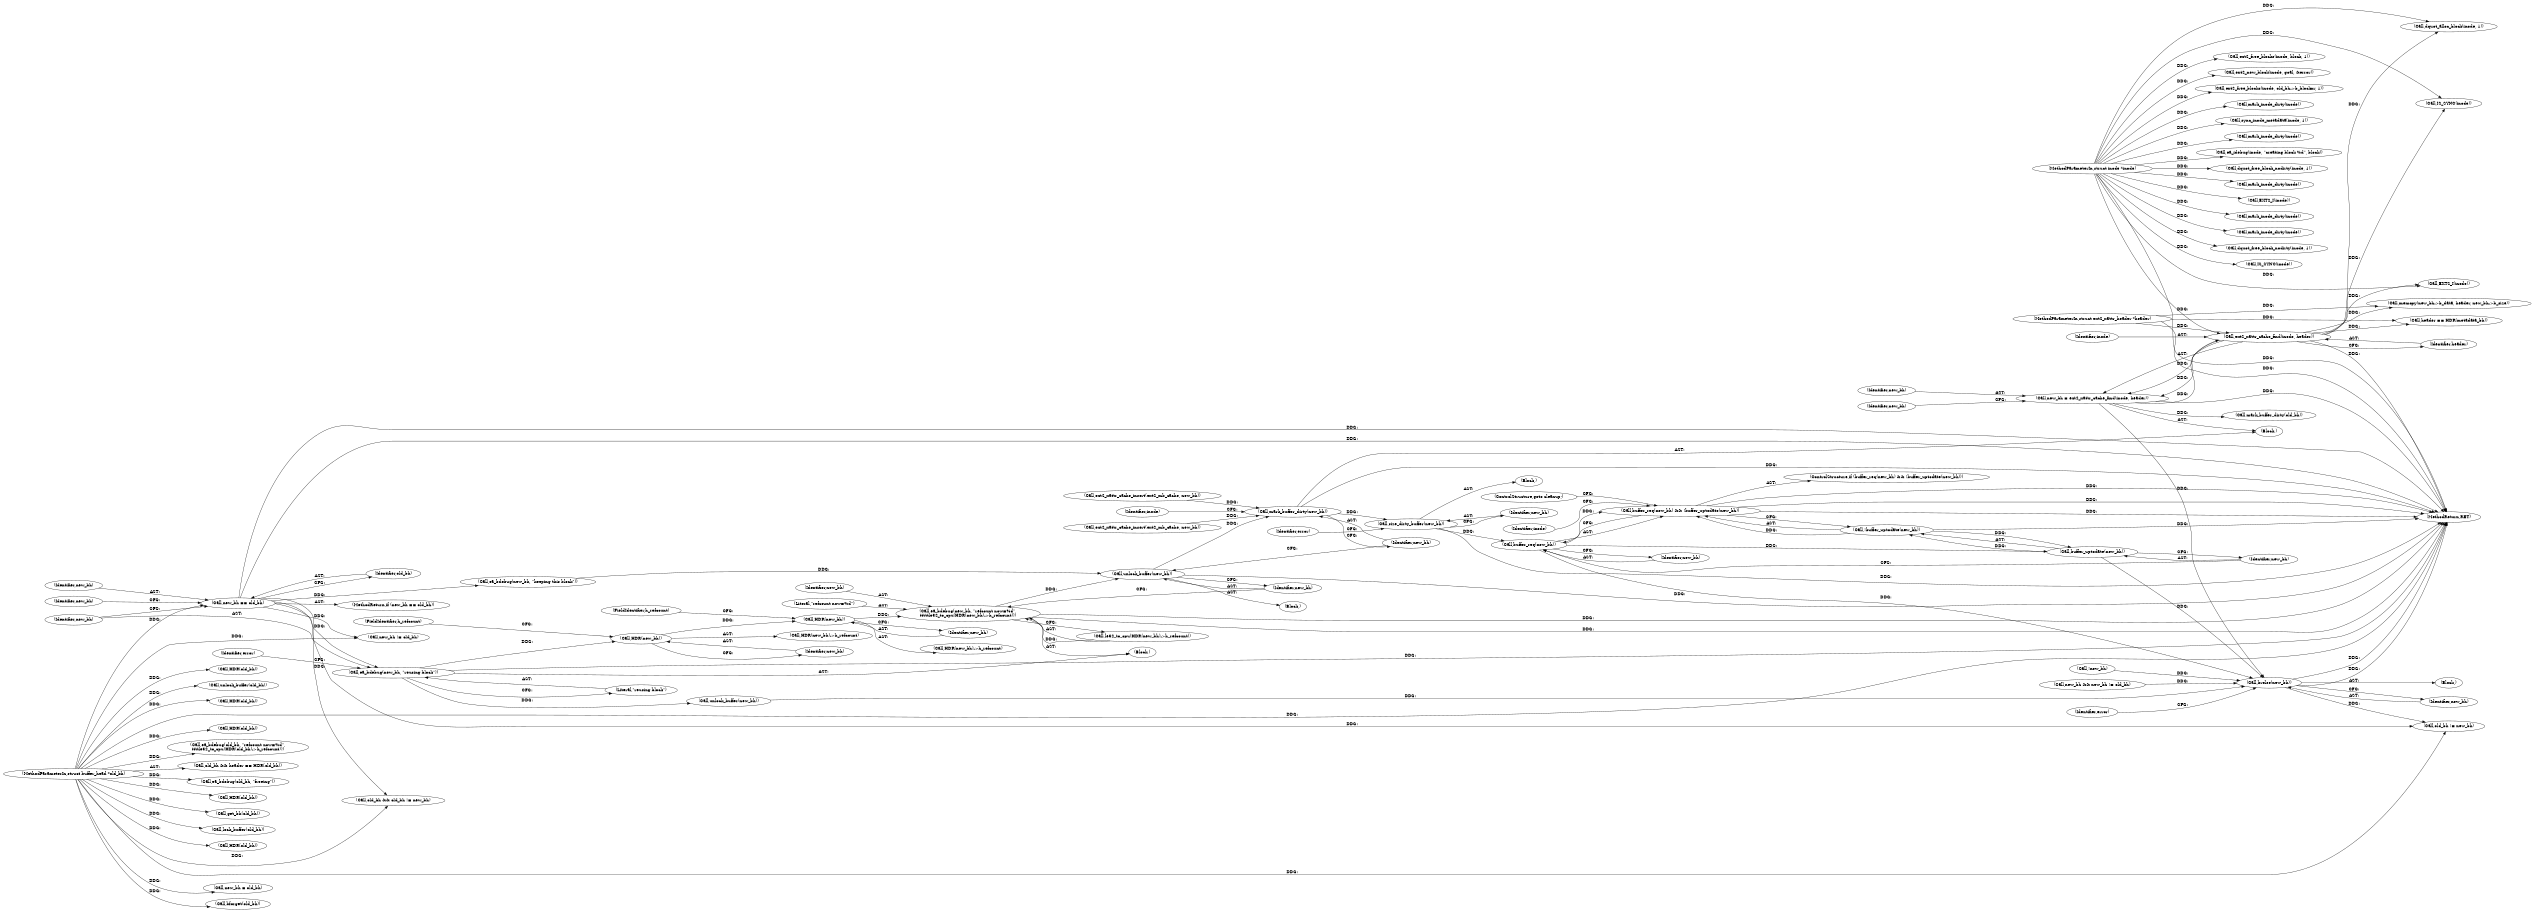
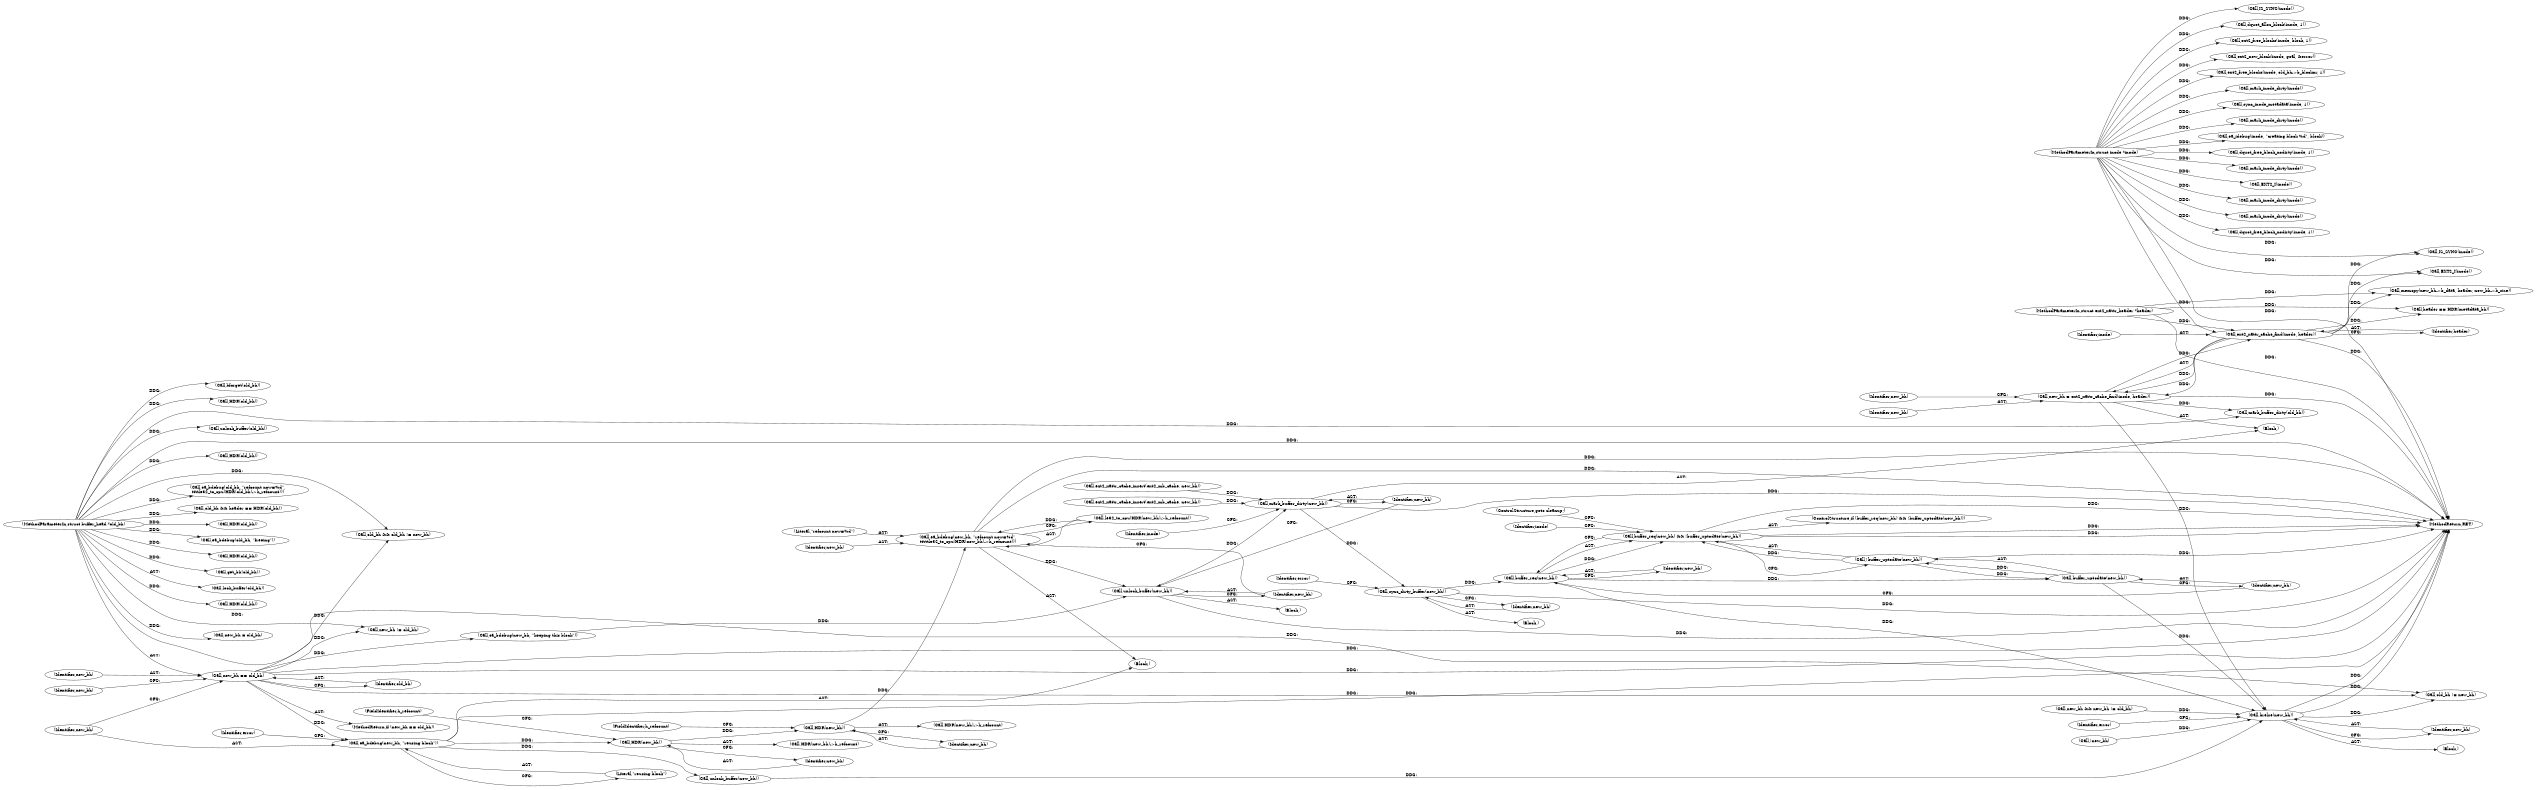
edge "(Call,ext2_xattr_cache_find(inode, header))" -> "(Call,dquot_alloc_block(inode, 1))": removed, label "DDG:"
edge "(MethodParameterIn,struct buffer_head *old_bh)" -> "(Call,mark_buffer_dirty(old_bh))": added, label "DDG:"
node "(Call,size_dirty_buffer(new_bh))": label "(Call,size_dirty_buffer(new_bh))" -> "(Call,sync_dirty_buffer(new_bh))"
edge "(MethodParameterIn,struct buffer_head *old_bh)" -> "(Call,new_bh == old_bh)": label "DDG: " -> "AST: "
edge "(MethodParameterIn,struct buffer_head *old_bh)" -> "(Call,old_bh && header == HDR(old_bh))": label "AST: " -> "DDG: "
edge "(MethodParameterIn,struct buffer_head *old_bh)" -> "(Call,lock_buffer(old_bh))": label "DDG: " -> "AST: "
